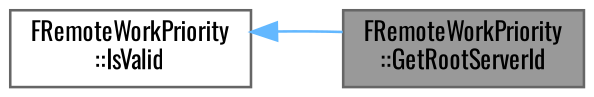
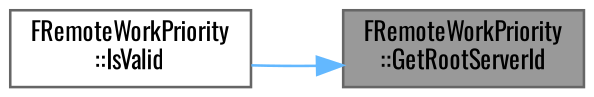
edge "FRemoteWorkPriority ::GetRootServerId" -> "FRemoteWorkPriority ::IsValid": reversed
